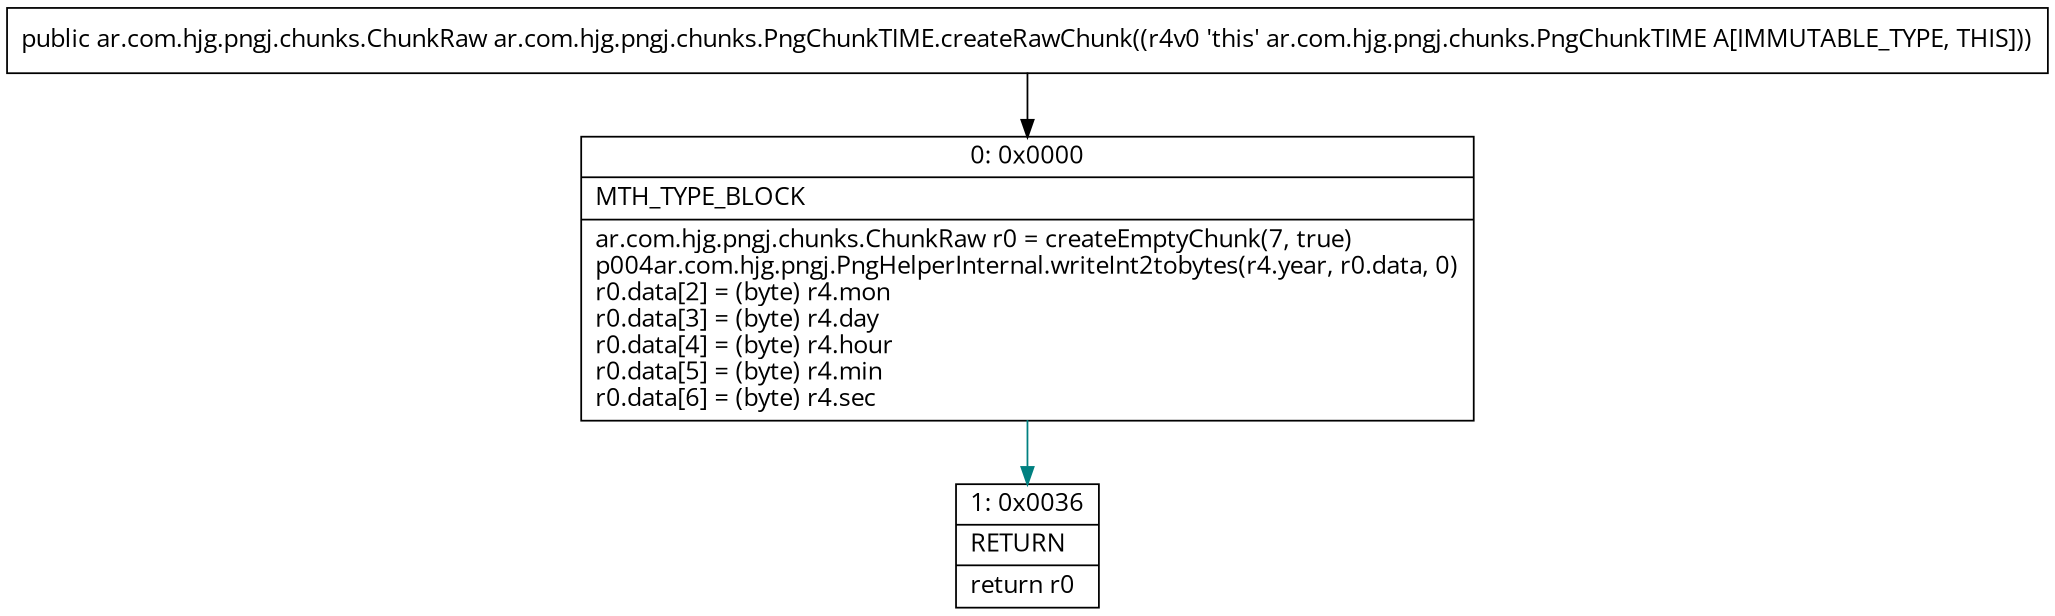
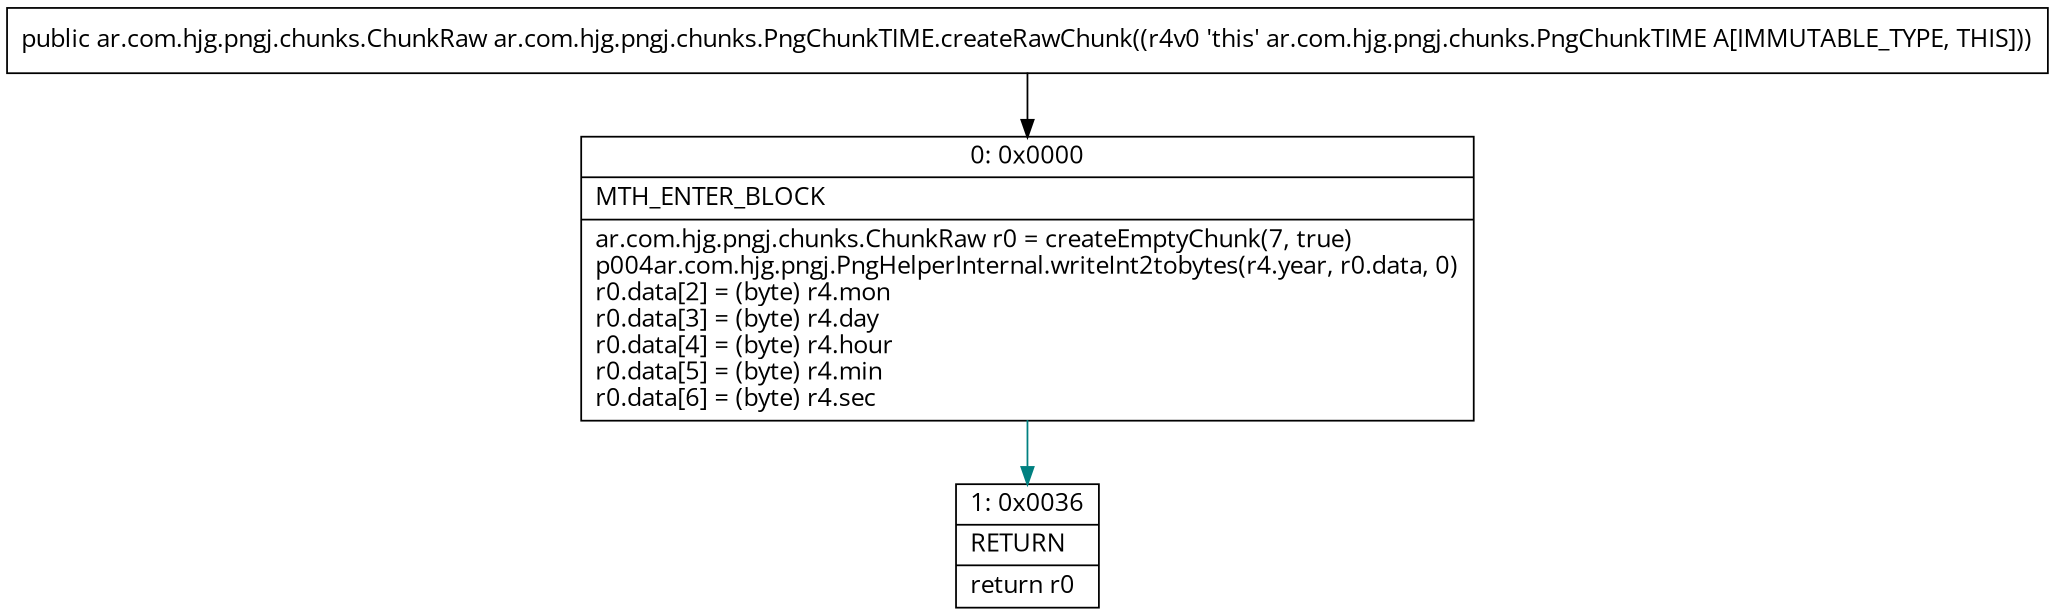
node "0: 0x0000": text "MTH_TYPE_BLOCK" -> "MTH_ENTER_BLOCK"
